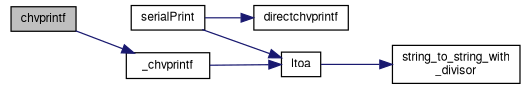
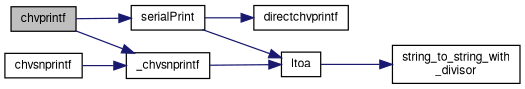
edge "chvprintf" -> "serialPrint": added
node "chvsnprintf": added
node "_chvprintf": label "_chvprintf" -> "_chvsnprintf"
